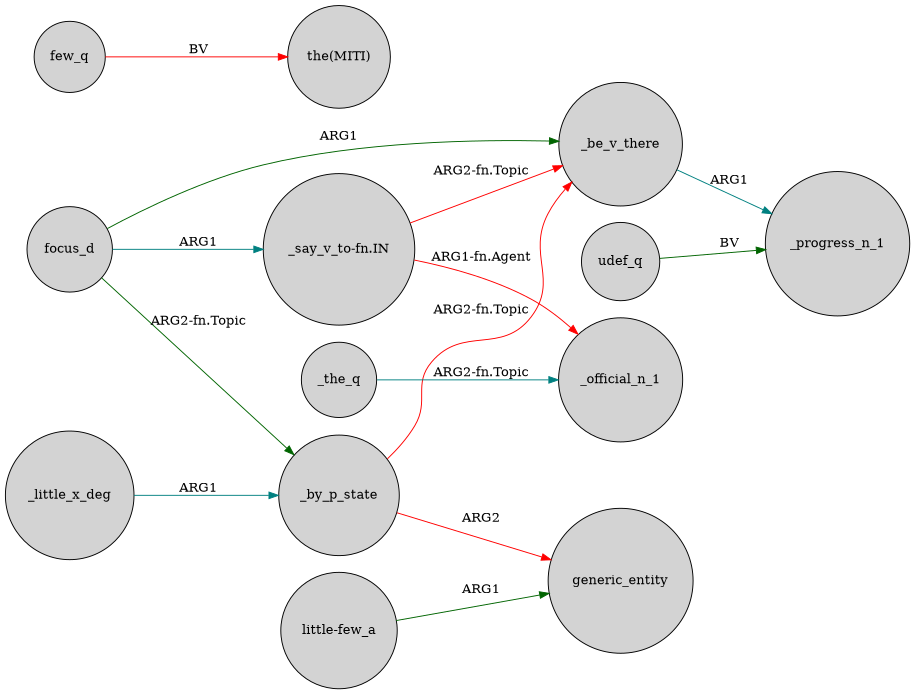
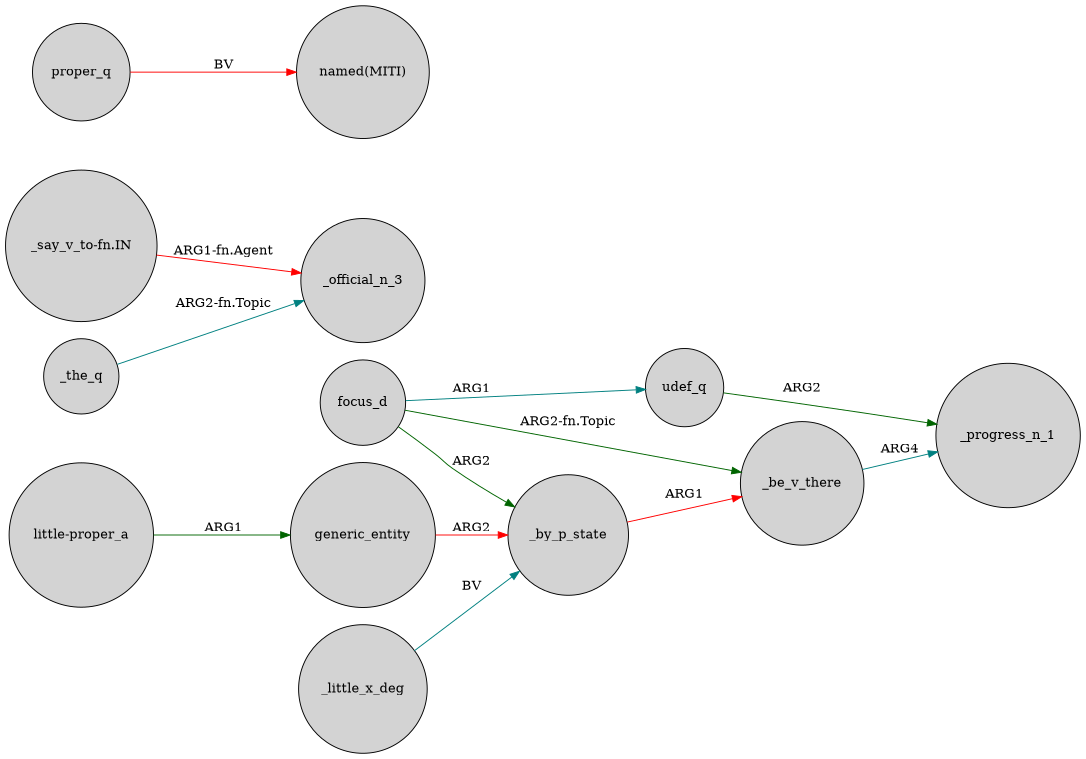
node "few_q": label "few_q" -> "proper_q"
node "the(MITI)": label "the(MITI)" -> "named(MITI)"
edge "focus_d" -> "_be_v_there": label "ARG1" -> "ARG2-fn.Topic"
edge "_be_v_there" -> "_progress_n_1": label "ARG1" -> "ARG4"
edge "_say_v_to-fn.IN" -> "_be_v_there": removed, label "ARG2-fn.Topic"
edge "udef_q" -> "_progress_n_1": label "BV" -> "ARG2"
edge "focus_d" -> "_say_v_to-fn.IN": now "focus_d" -> "udef_q"
edge "_by_p_state" -> "_be_v_there": label "ARG2-fn.Topic" -> "ARG1"
edge "focus_d" -> "_by_p_state": label "ARG2-fn.Topic" -> "ARG2"
node "_official_n_1": label "_official_n_1" -> "_official_n_3"
edge "_little_x_deg" -> "_by_p_state": label "ARG1" -> "BV"
edge "_by_p_state" -> "generic_entity": reversed
node "little-few_a": label "little-few_a" -> "little-proper_a"
